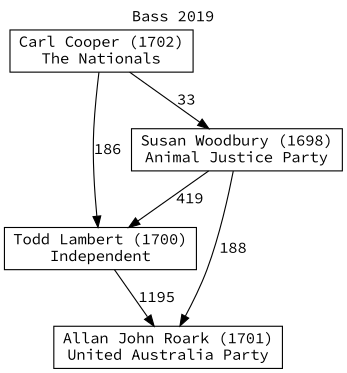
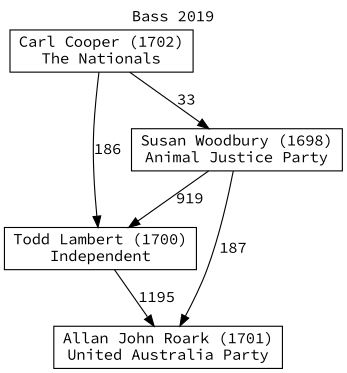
edge "Susan Woodbury (1698) Animal Justice Party" -> "Todd Lambert (1700) Independent": label "419" -> "919"
edge "Susan Woodbury (1698) Animal Justice Party" -> "Allan John Roark (1701) United Australia Party": label "188" -> "187"
